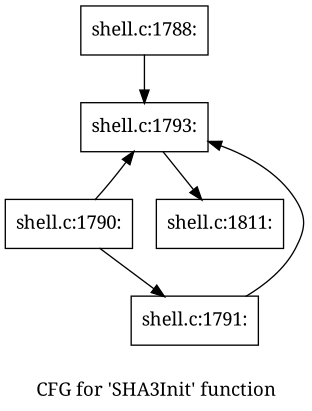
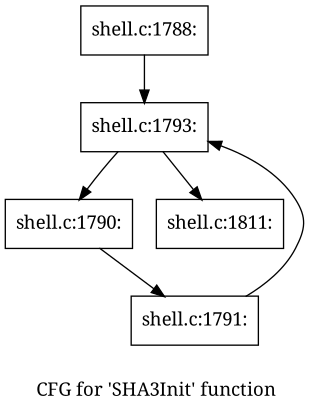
edge "shell.c:1790:" -> "shell.c:1793:": reversed
